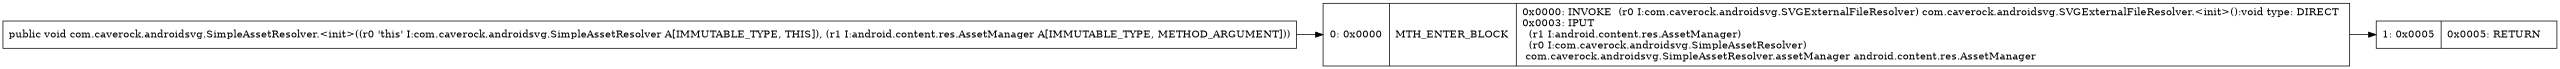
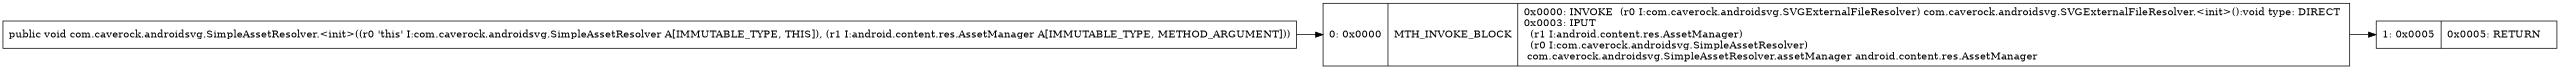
node "0: 0x0000": text "MTH_ENTER_BLOCK" -> "MTH_INVOKE_BLOCK"
